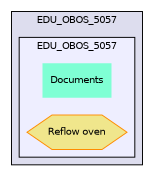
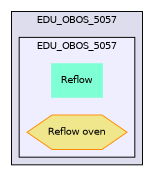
node "Documents": label "Documents" -> "Reflow"
